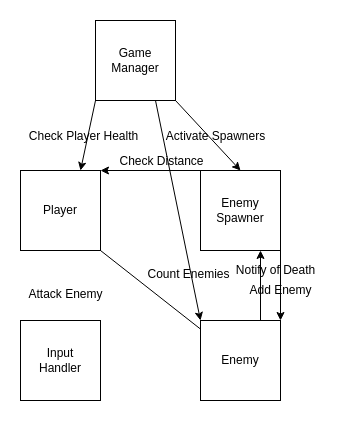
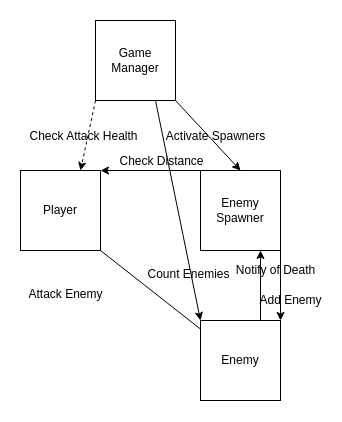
edge "Game Manager" -> "Player": style solid -> dashed
node "Check Player Health": label "Check Player Health" -> "Check Attack Health"
node "Add Enemy": moved (281, 291) -> (291, 301)
node "Input Handler": removed
